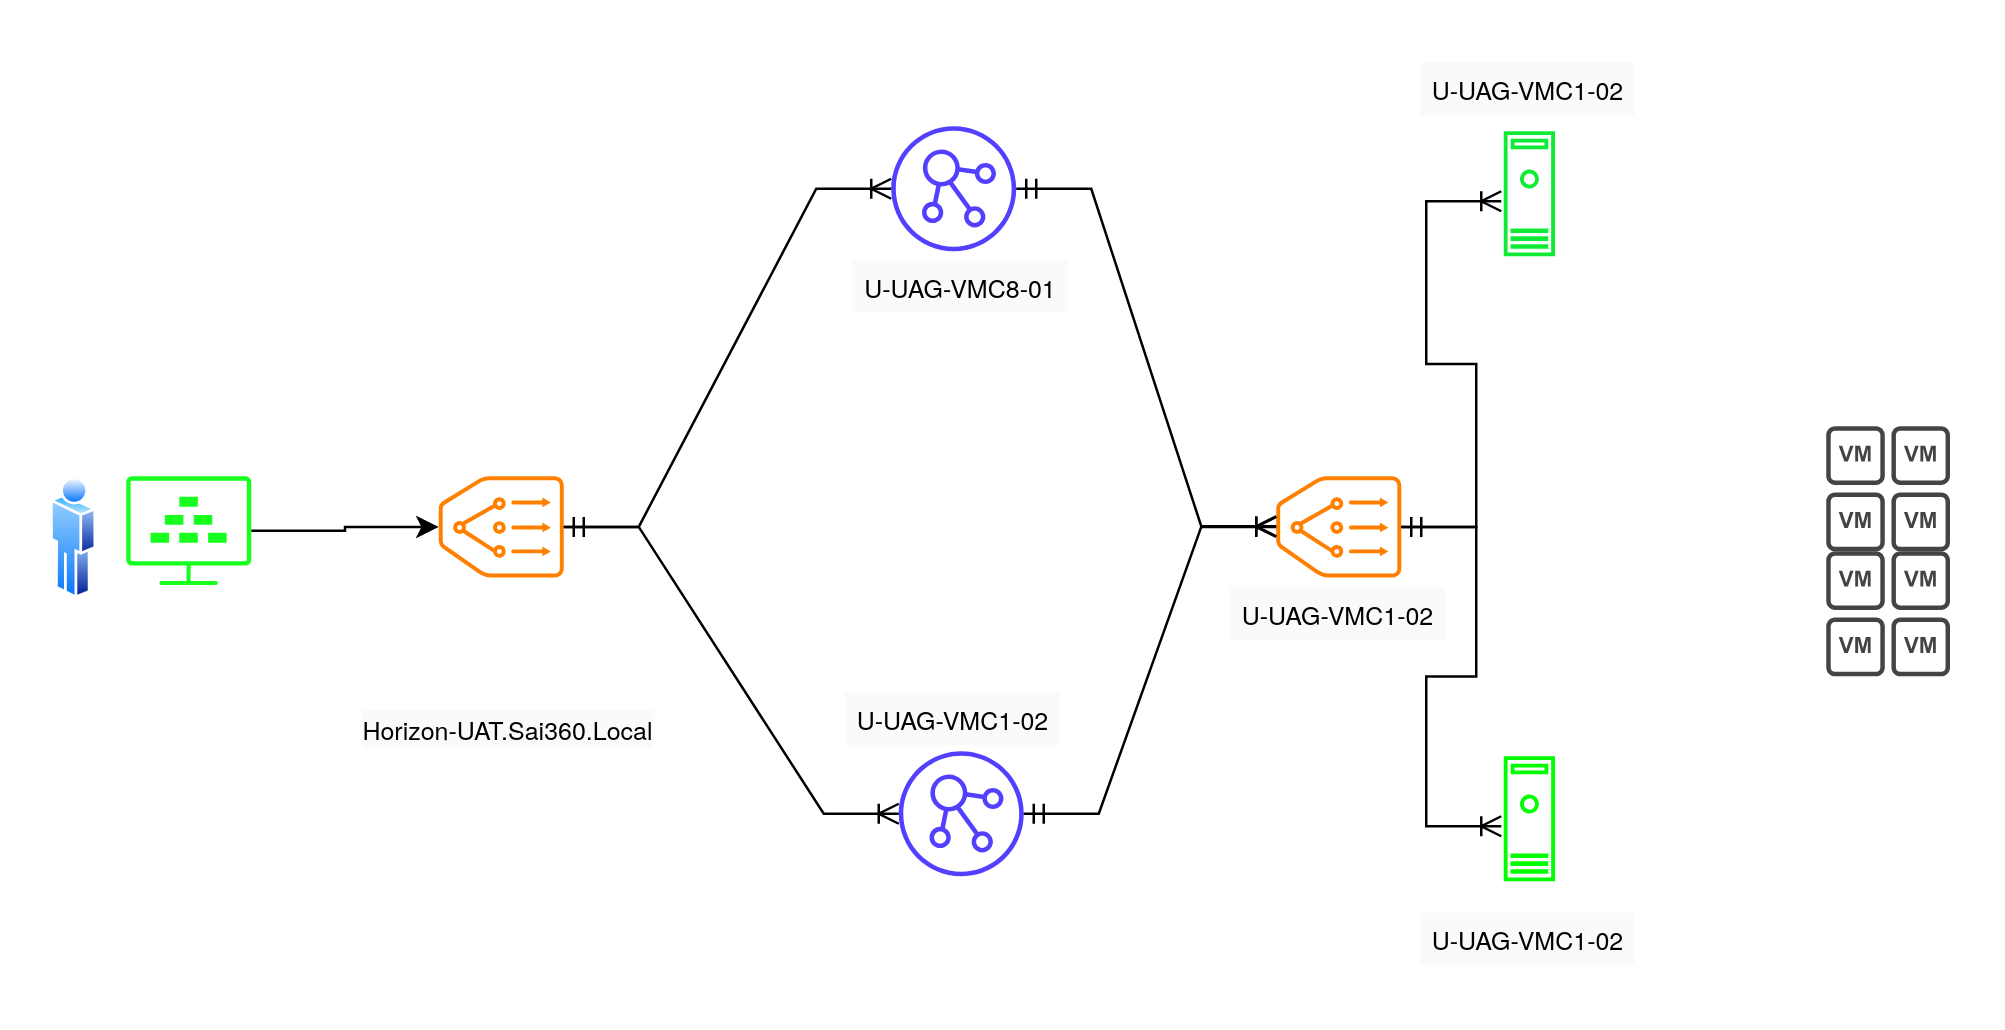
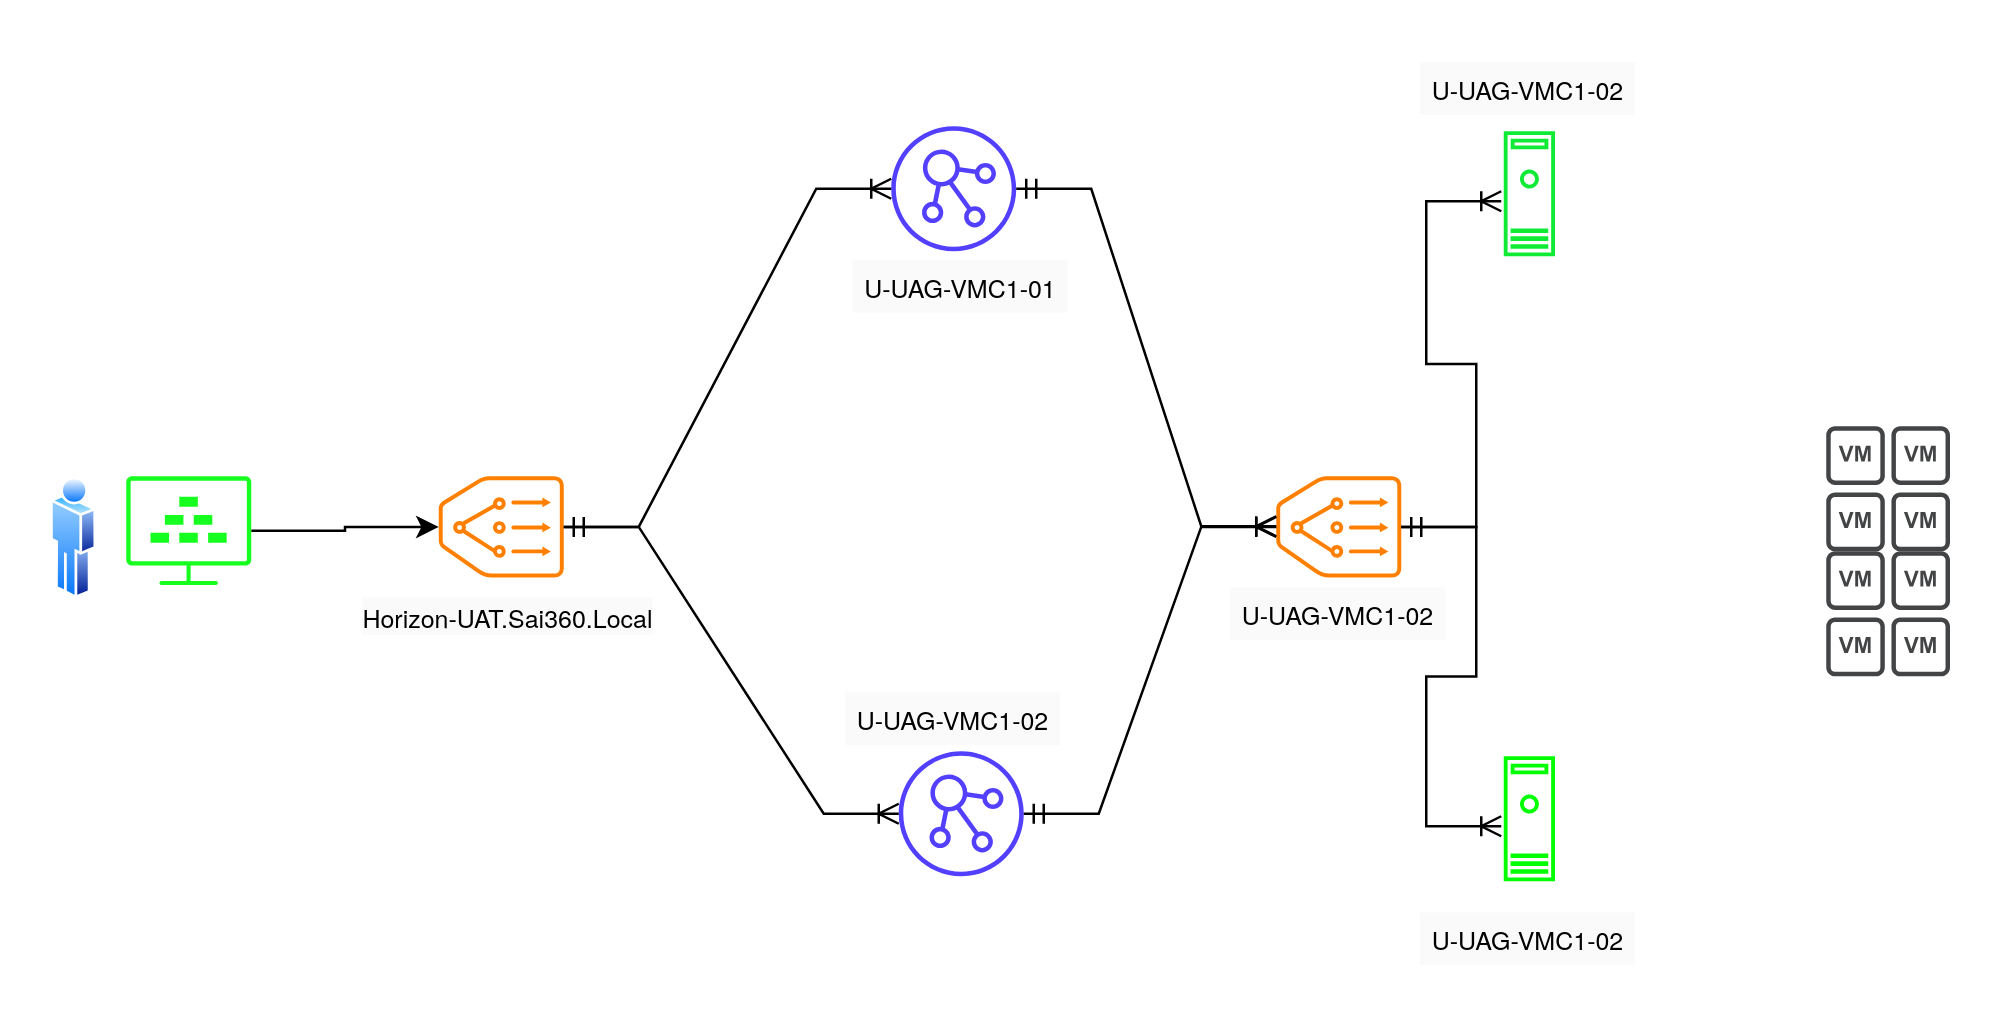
node "U-UAG-VMC8-01": label "U-UAG-VMC8-01" -> "U-UAG-VMC1-01"
node "Horizon-UAT.Sai360.Local": moved (509, 728) -> (509, 615)
